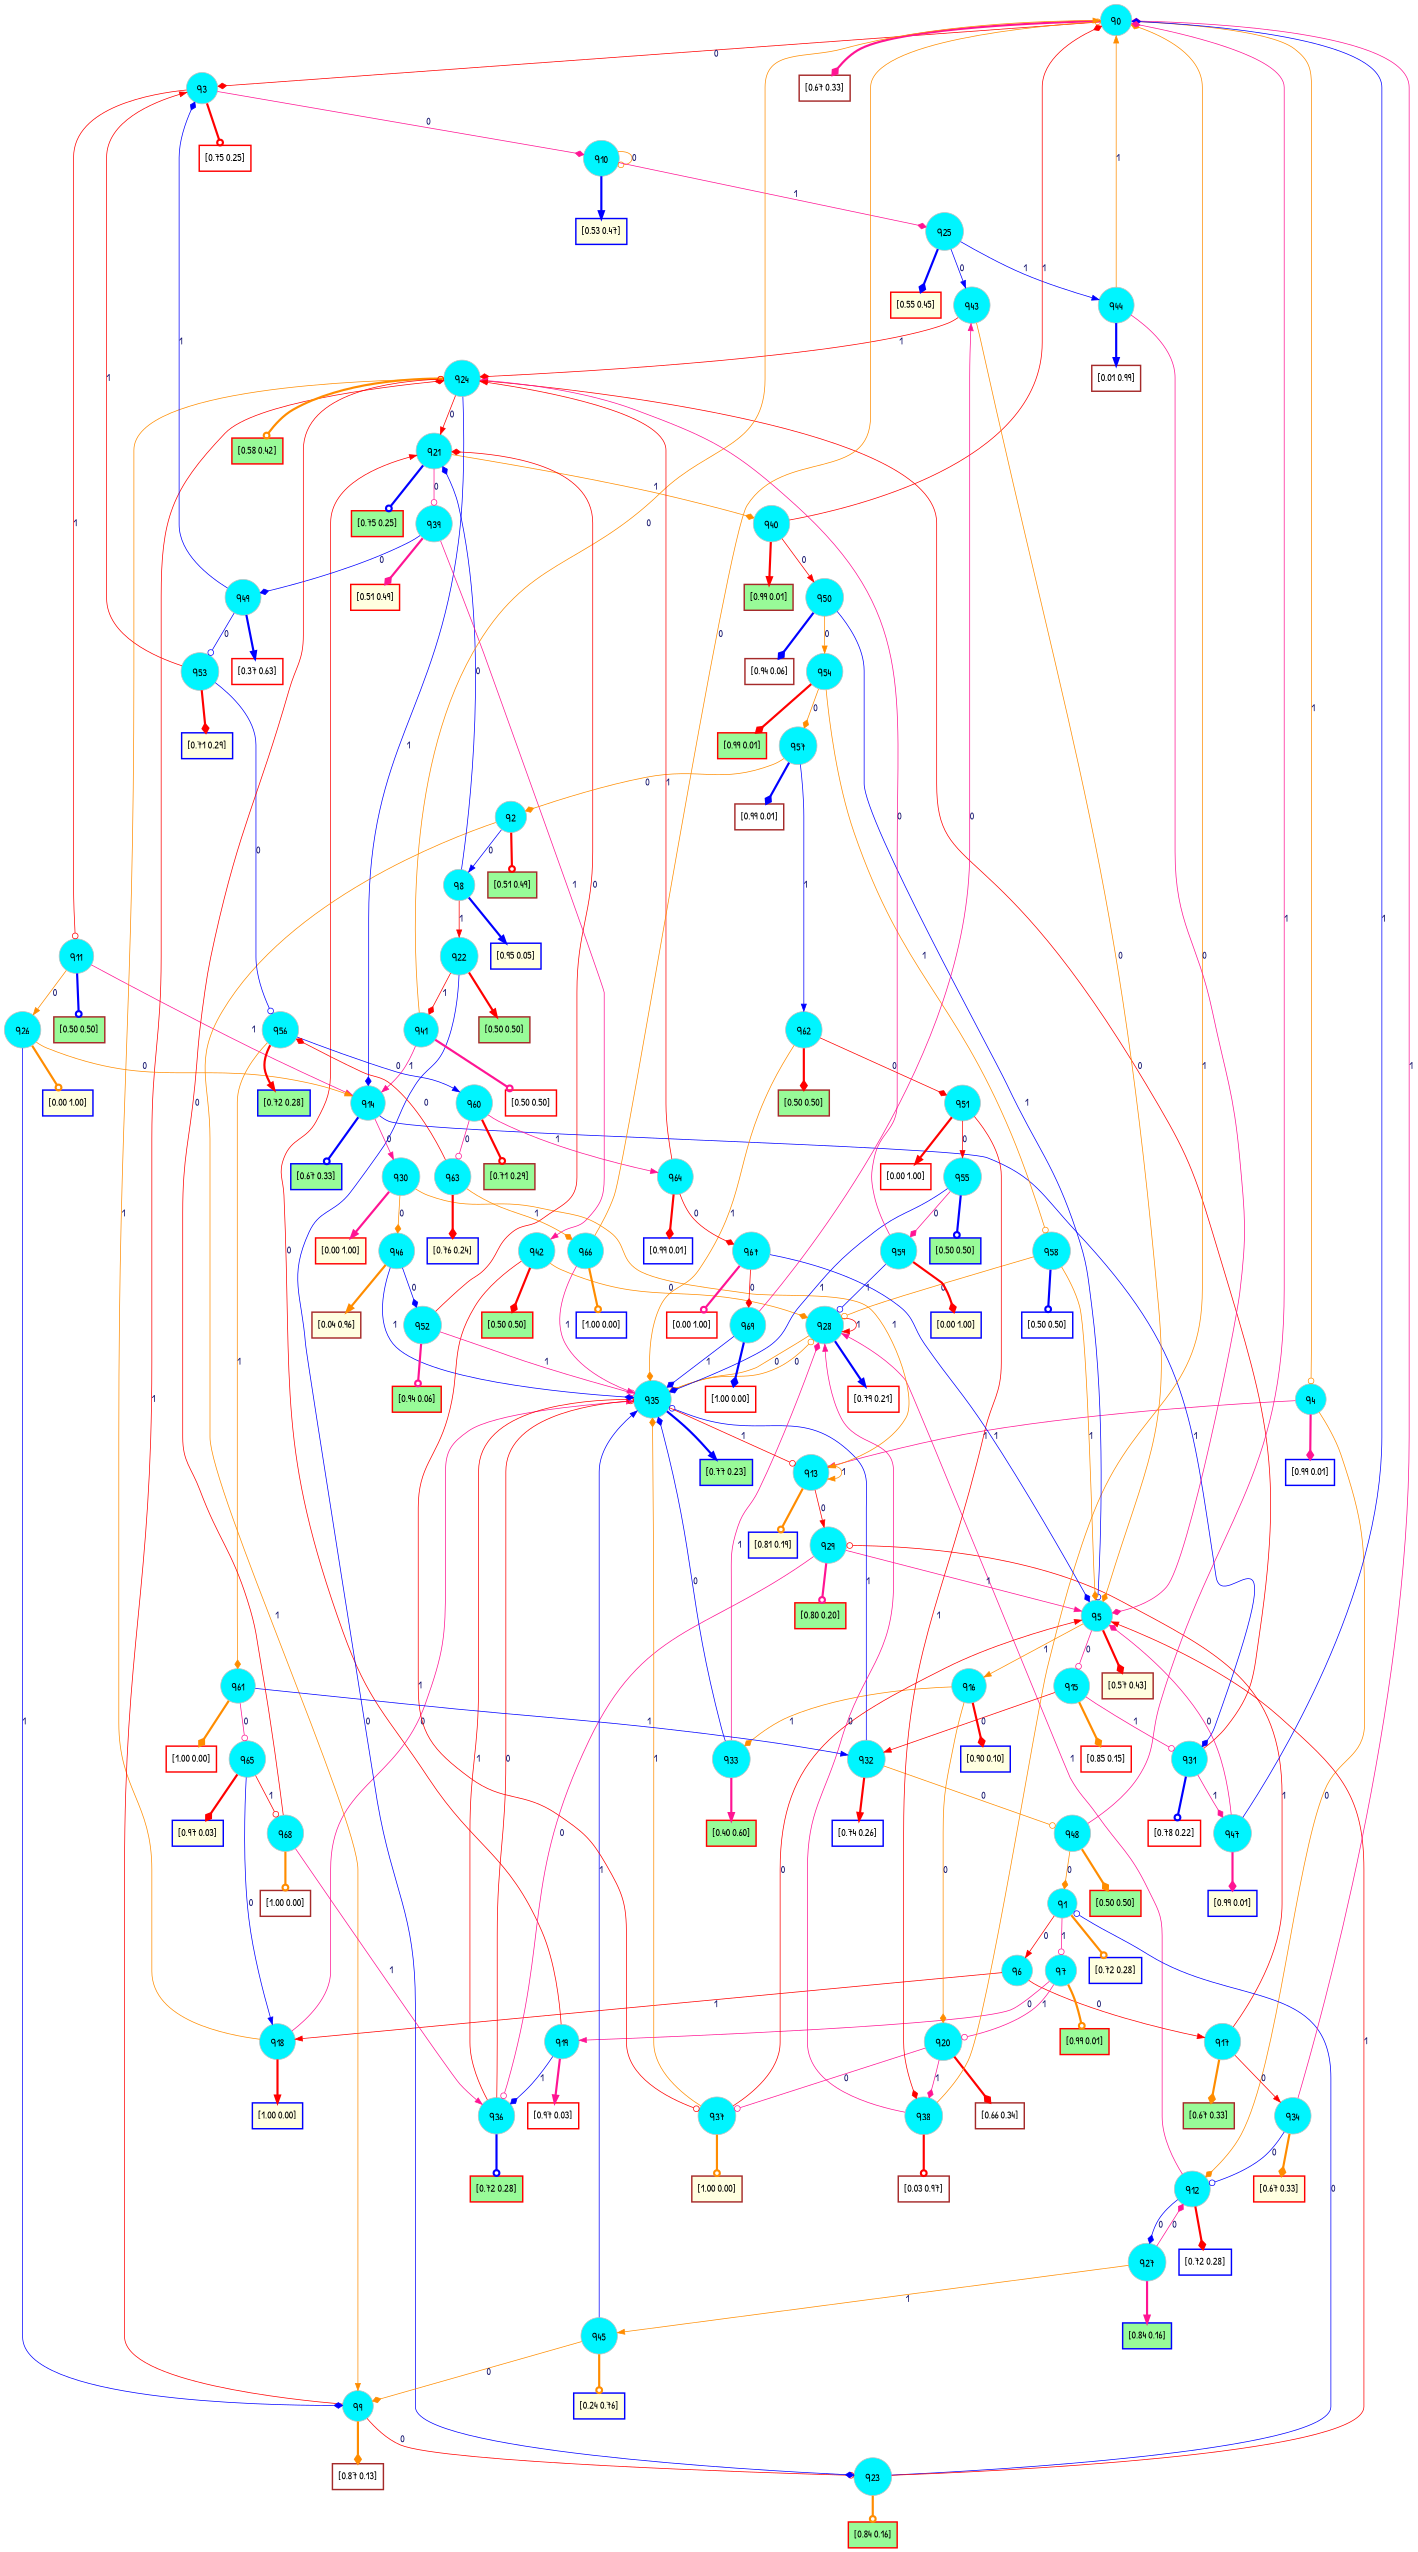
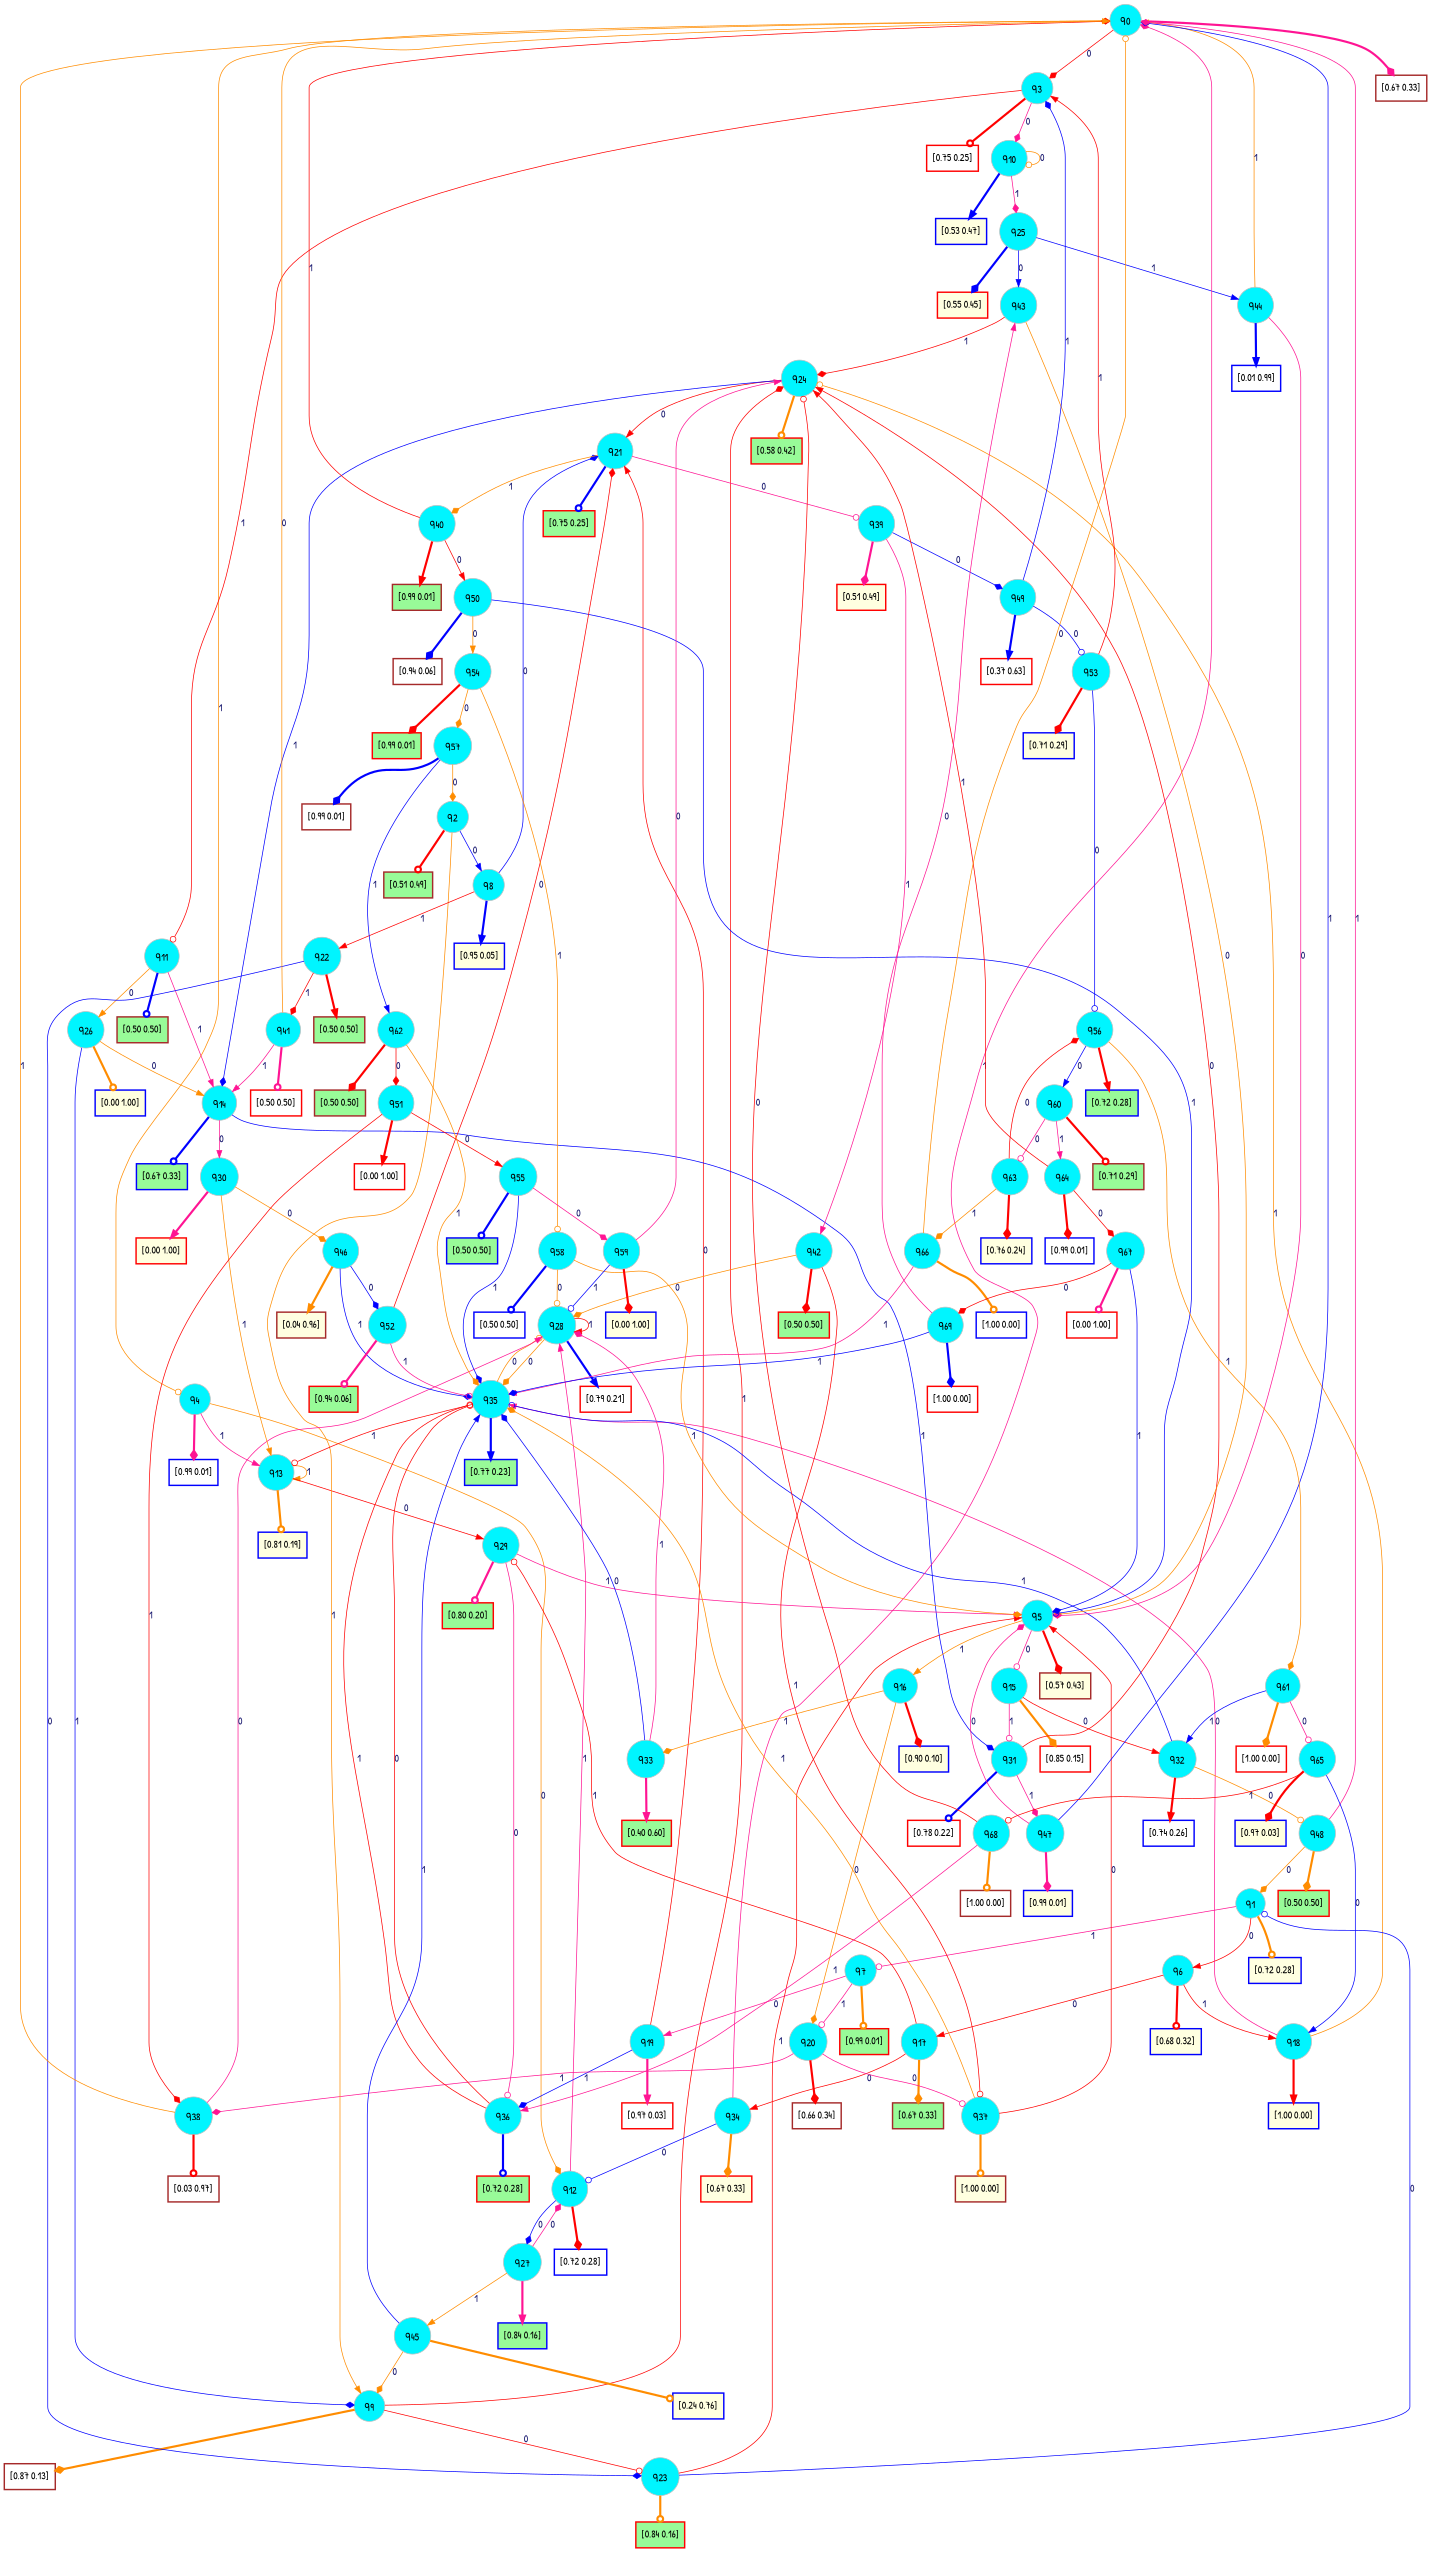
node "[0.01 0.99]": color brown -> blue
node "[0.68 0.32]": added
